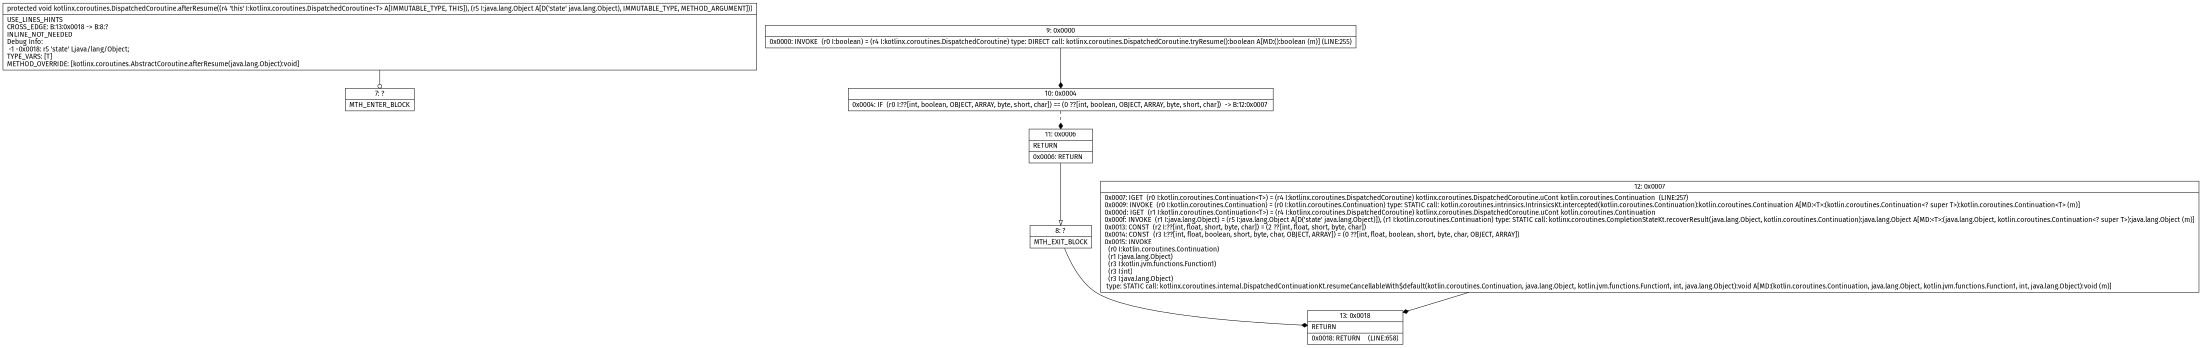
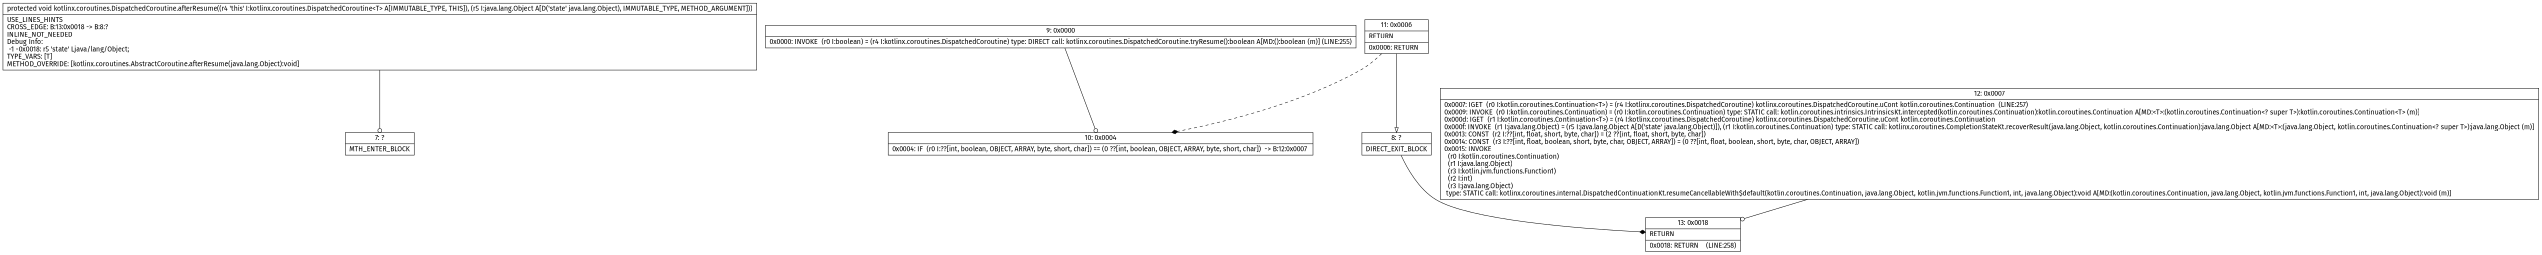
edge "9: 0x0000" -> "10: 0x0004": arrowhead diamond -> odot
edge "10: 0x0004" -> "11: 0x0006": reversed
node "8: ?": text "MTH_EXIT_BLOCK" -> "DIRECT_EXIT_BLOCK"
node "12: 0x0007": text "(r3 I:int)" -> "(r2 I:int)"
edge "12: 0x0007" -> "13: 0x0018": arrowhead diamond -> odot
node "13: 0x0018": text "0x0018: RETURN    (LINE:658)" -> "0x0018: RETURN    (LINE:258)"
